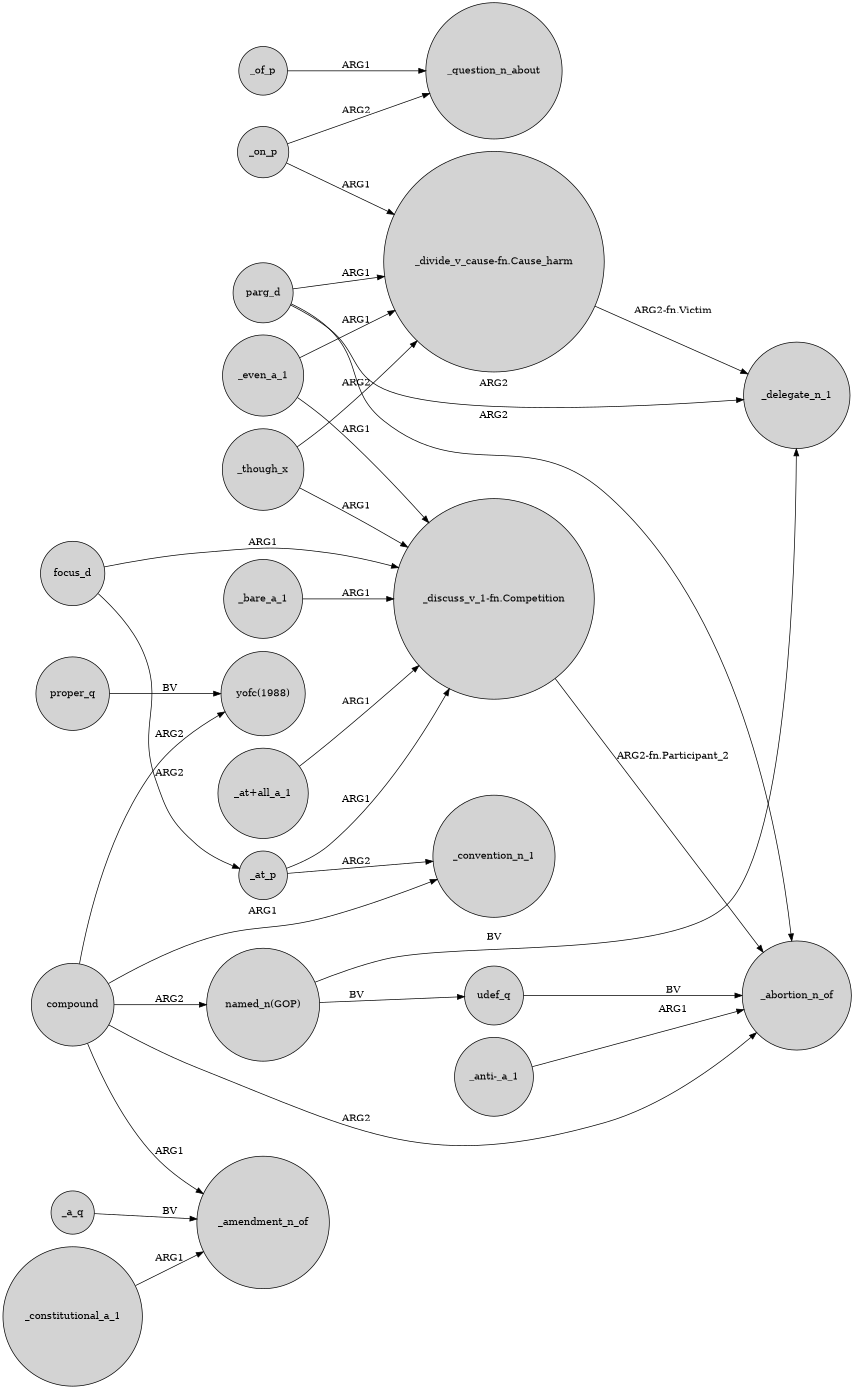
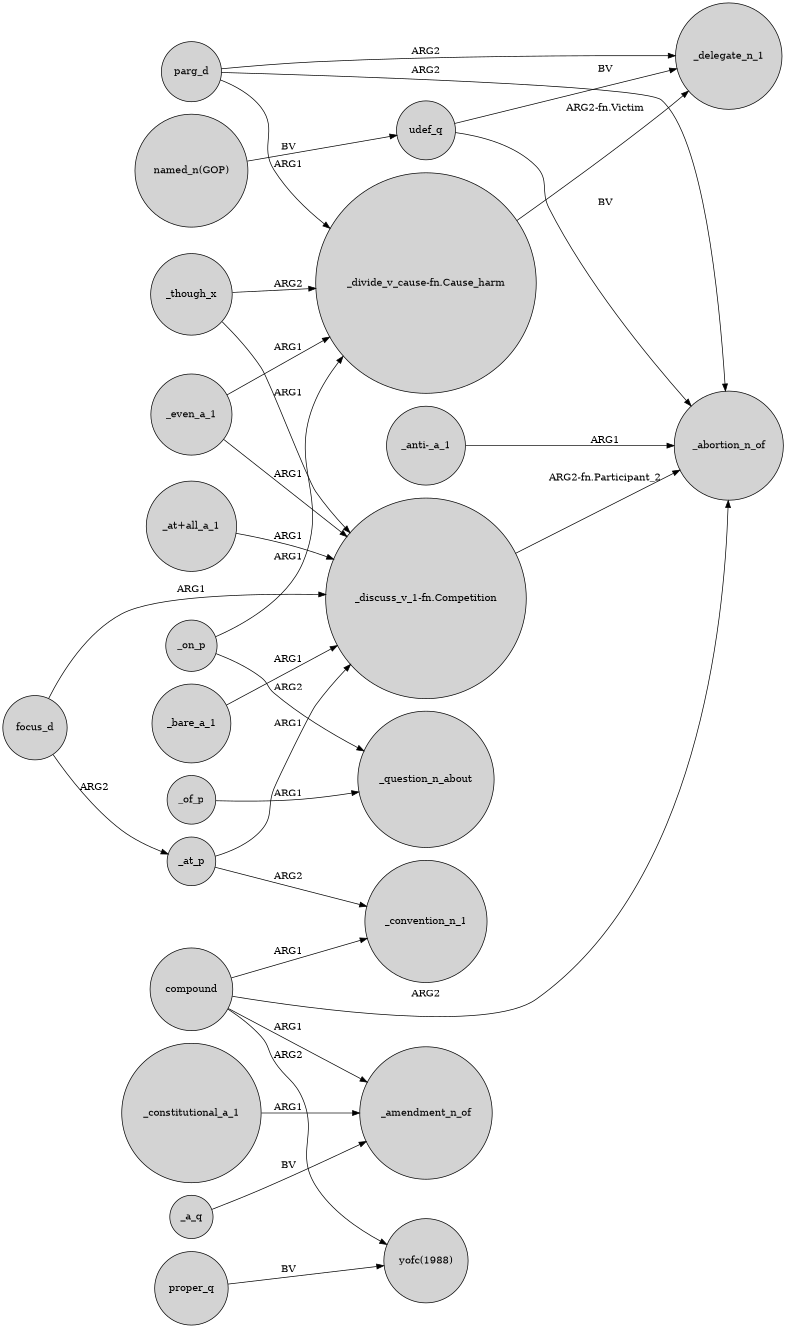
edge "named_n(GOP)" -> "_delegate_n_1": now "udef_q" -> "_delegate_n_1"
edge "compound" -> "named_n(GOP)": removed, label "ARG2"
